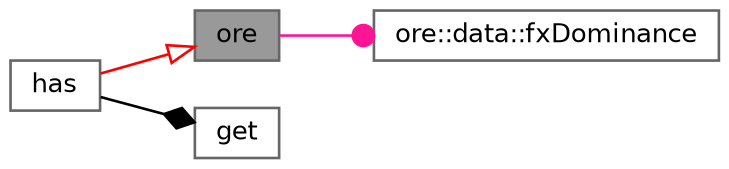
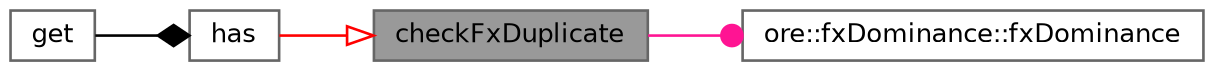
node "ore": label "ore" -> "checkFxDuplicate"
node "ore::data::fxDominance": label "ore::data::fxDominance" -> "ore::fxDominance::fxDominance"
edge "has" -> "get": reversed
